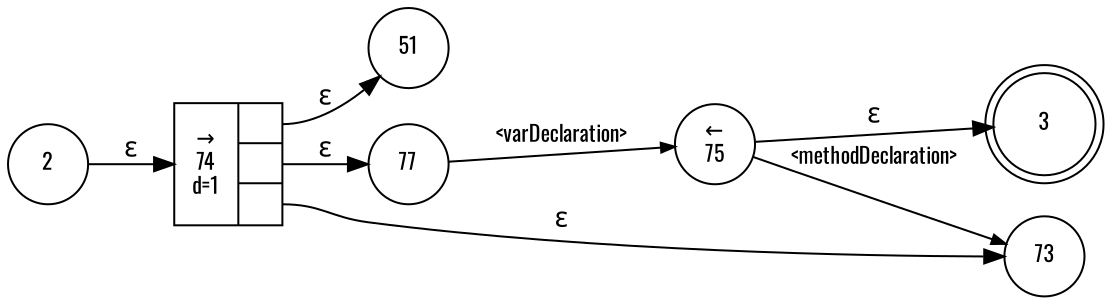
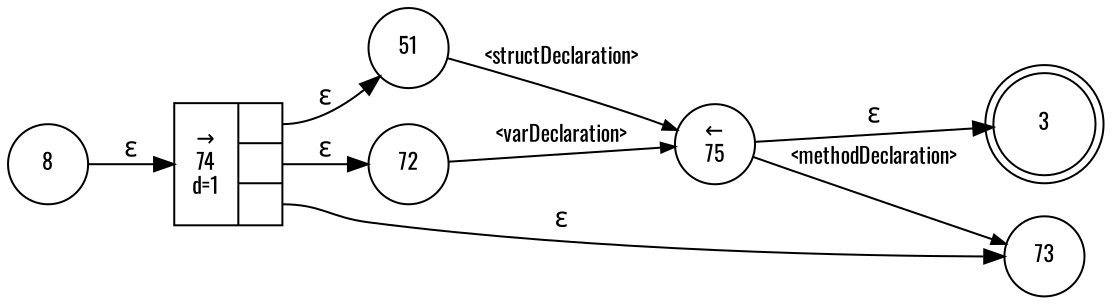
edge "51" -> "← 75": added, label "<structDeclaration>"
node "2": label "2" -> "8"
node "77": label "77" -> "72"
